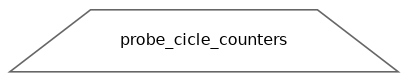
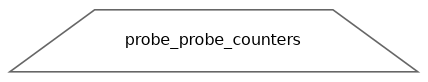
node "probe_cicle_counters": label "probe_cicle_counters" -> "probe_probe_counters"
